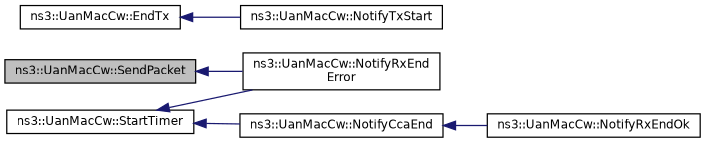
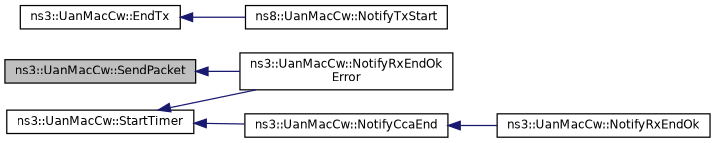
node "ns3::UanMacCw::NotifyTxStart": label "ns3::UanMacCw::NotifyTxStart" -> "ns8::UanMacCw::NotifyTxStart"
node "ns3::UanMacCw::NotifyRxEnd Error": label "ns3::UanMacCw::NotifyRxEnd Error" -> "ns3::UanMacCw::NotifyRxEndOk Error"
